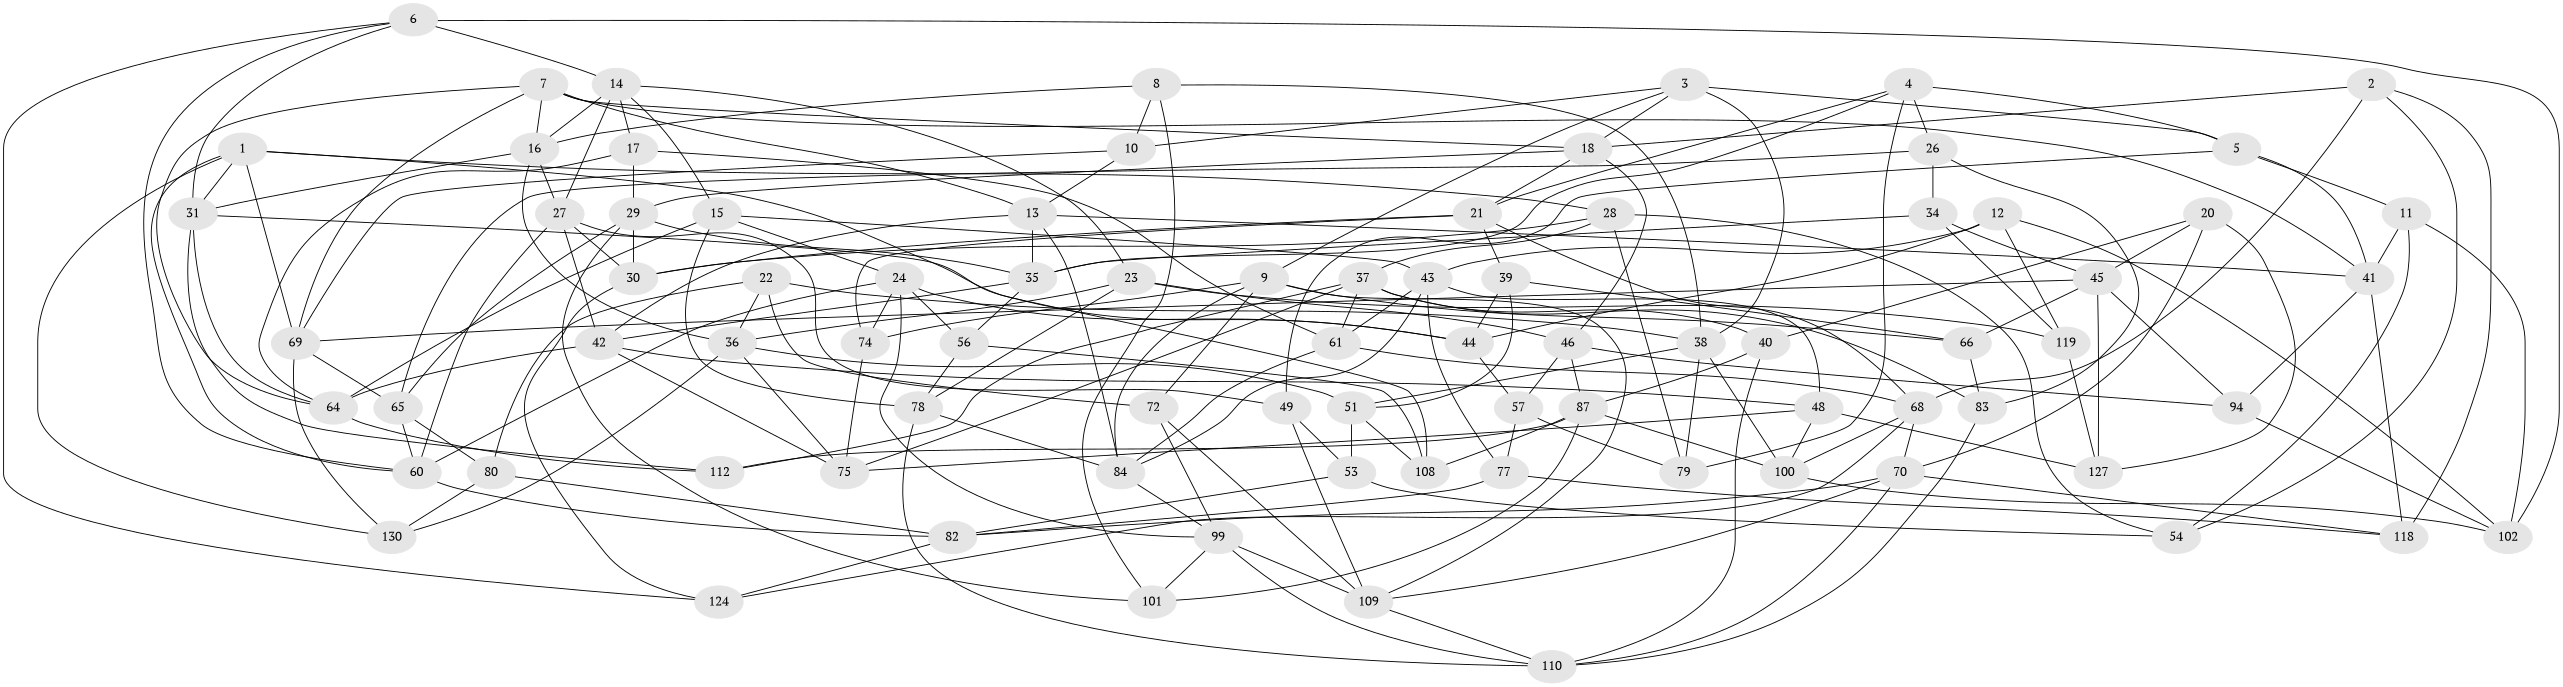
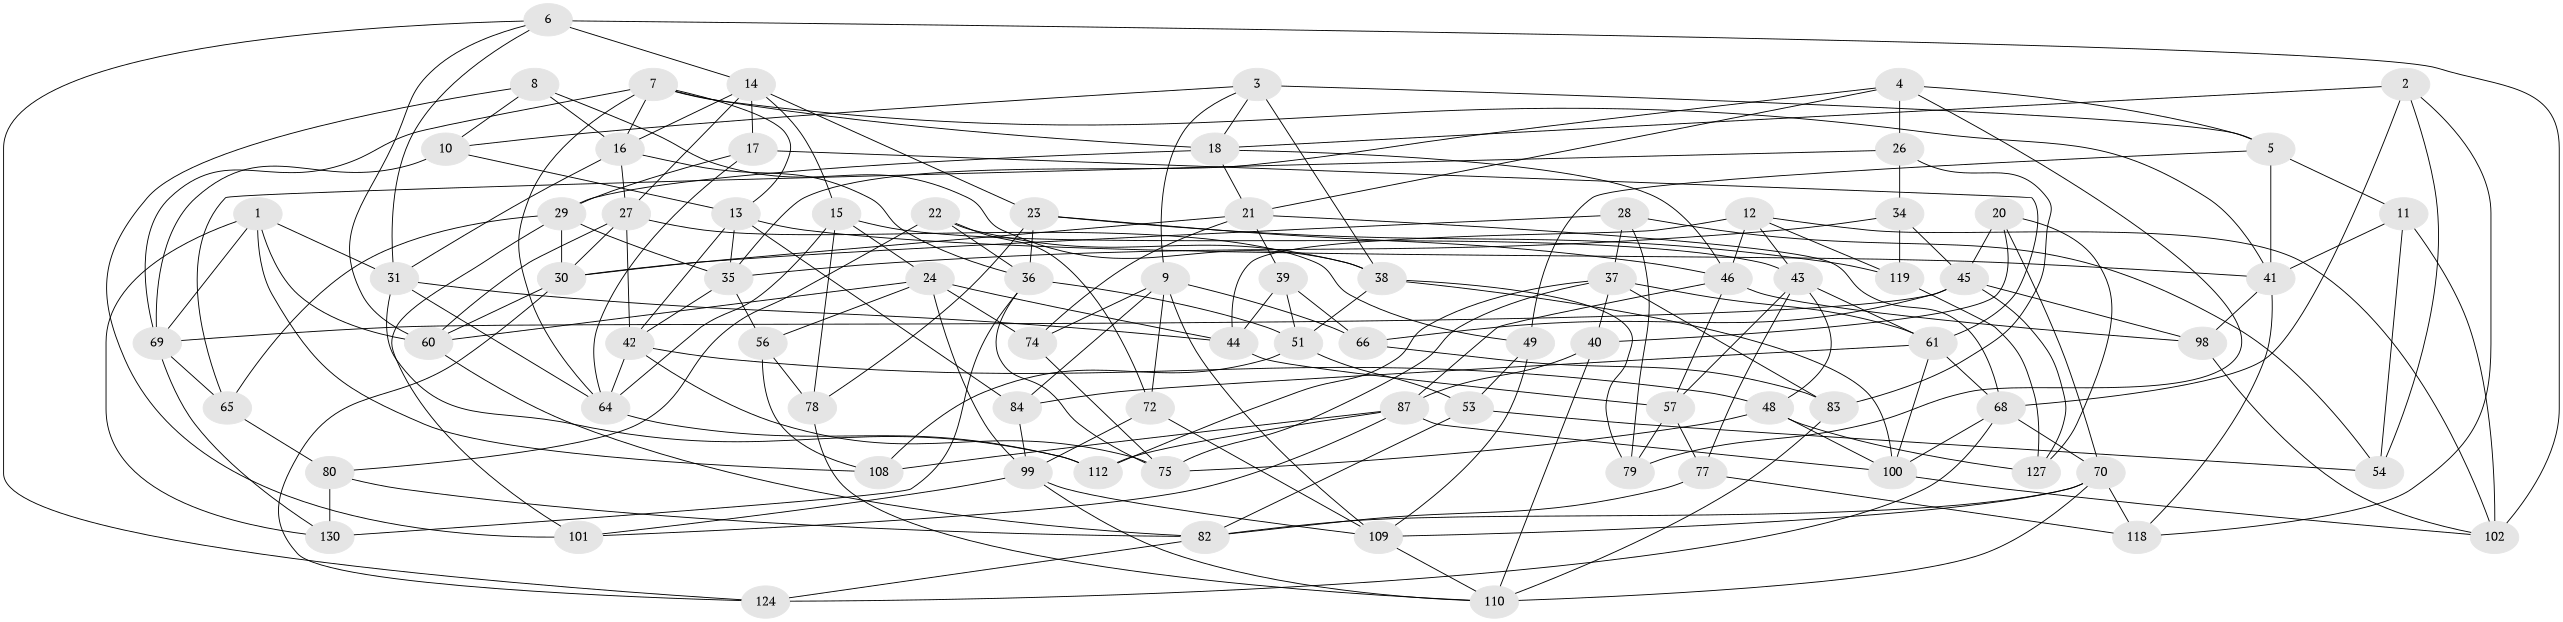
edge "1" -- "28": removed
edge "12" -- "46": added
edge "43" -- "84": now "43" -- "57"
edge "61" -- "100": added
node "94": label "94" -> "98"
edge "78" -- "84": removed
edge "65" -- "60": now "30" -- "60"
